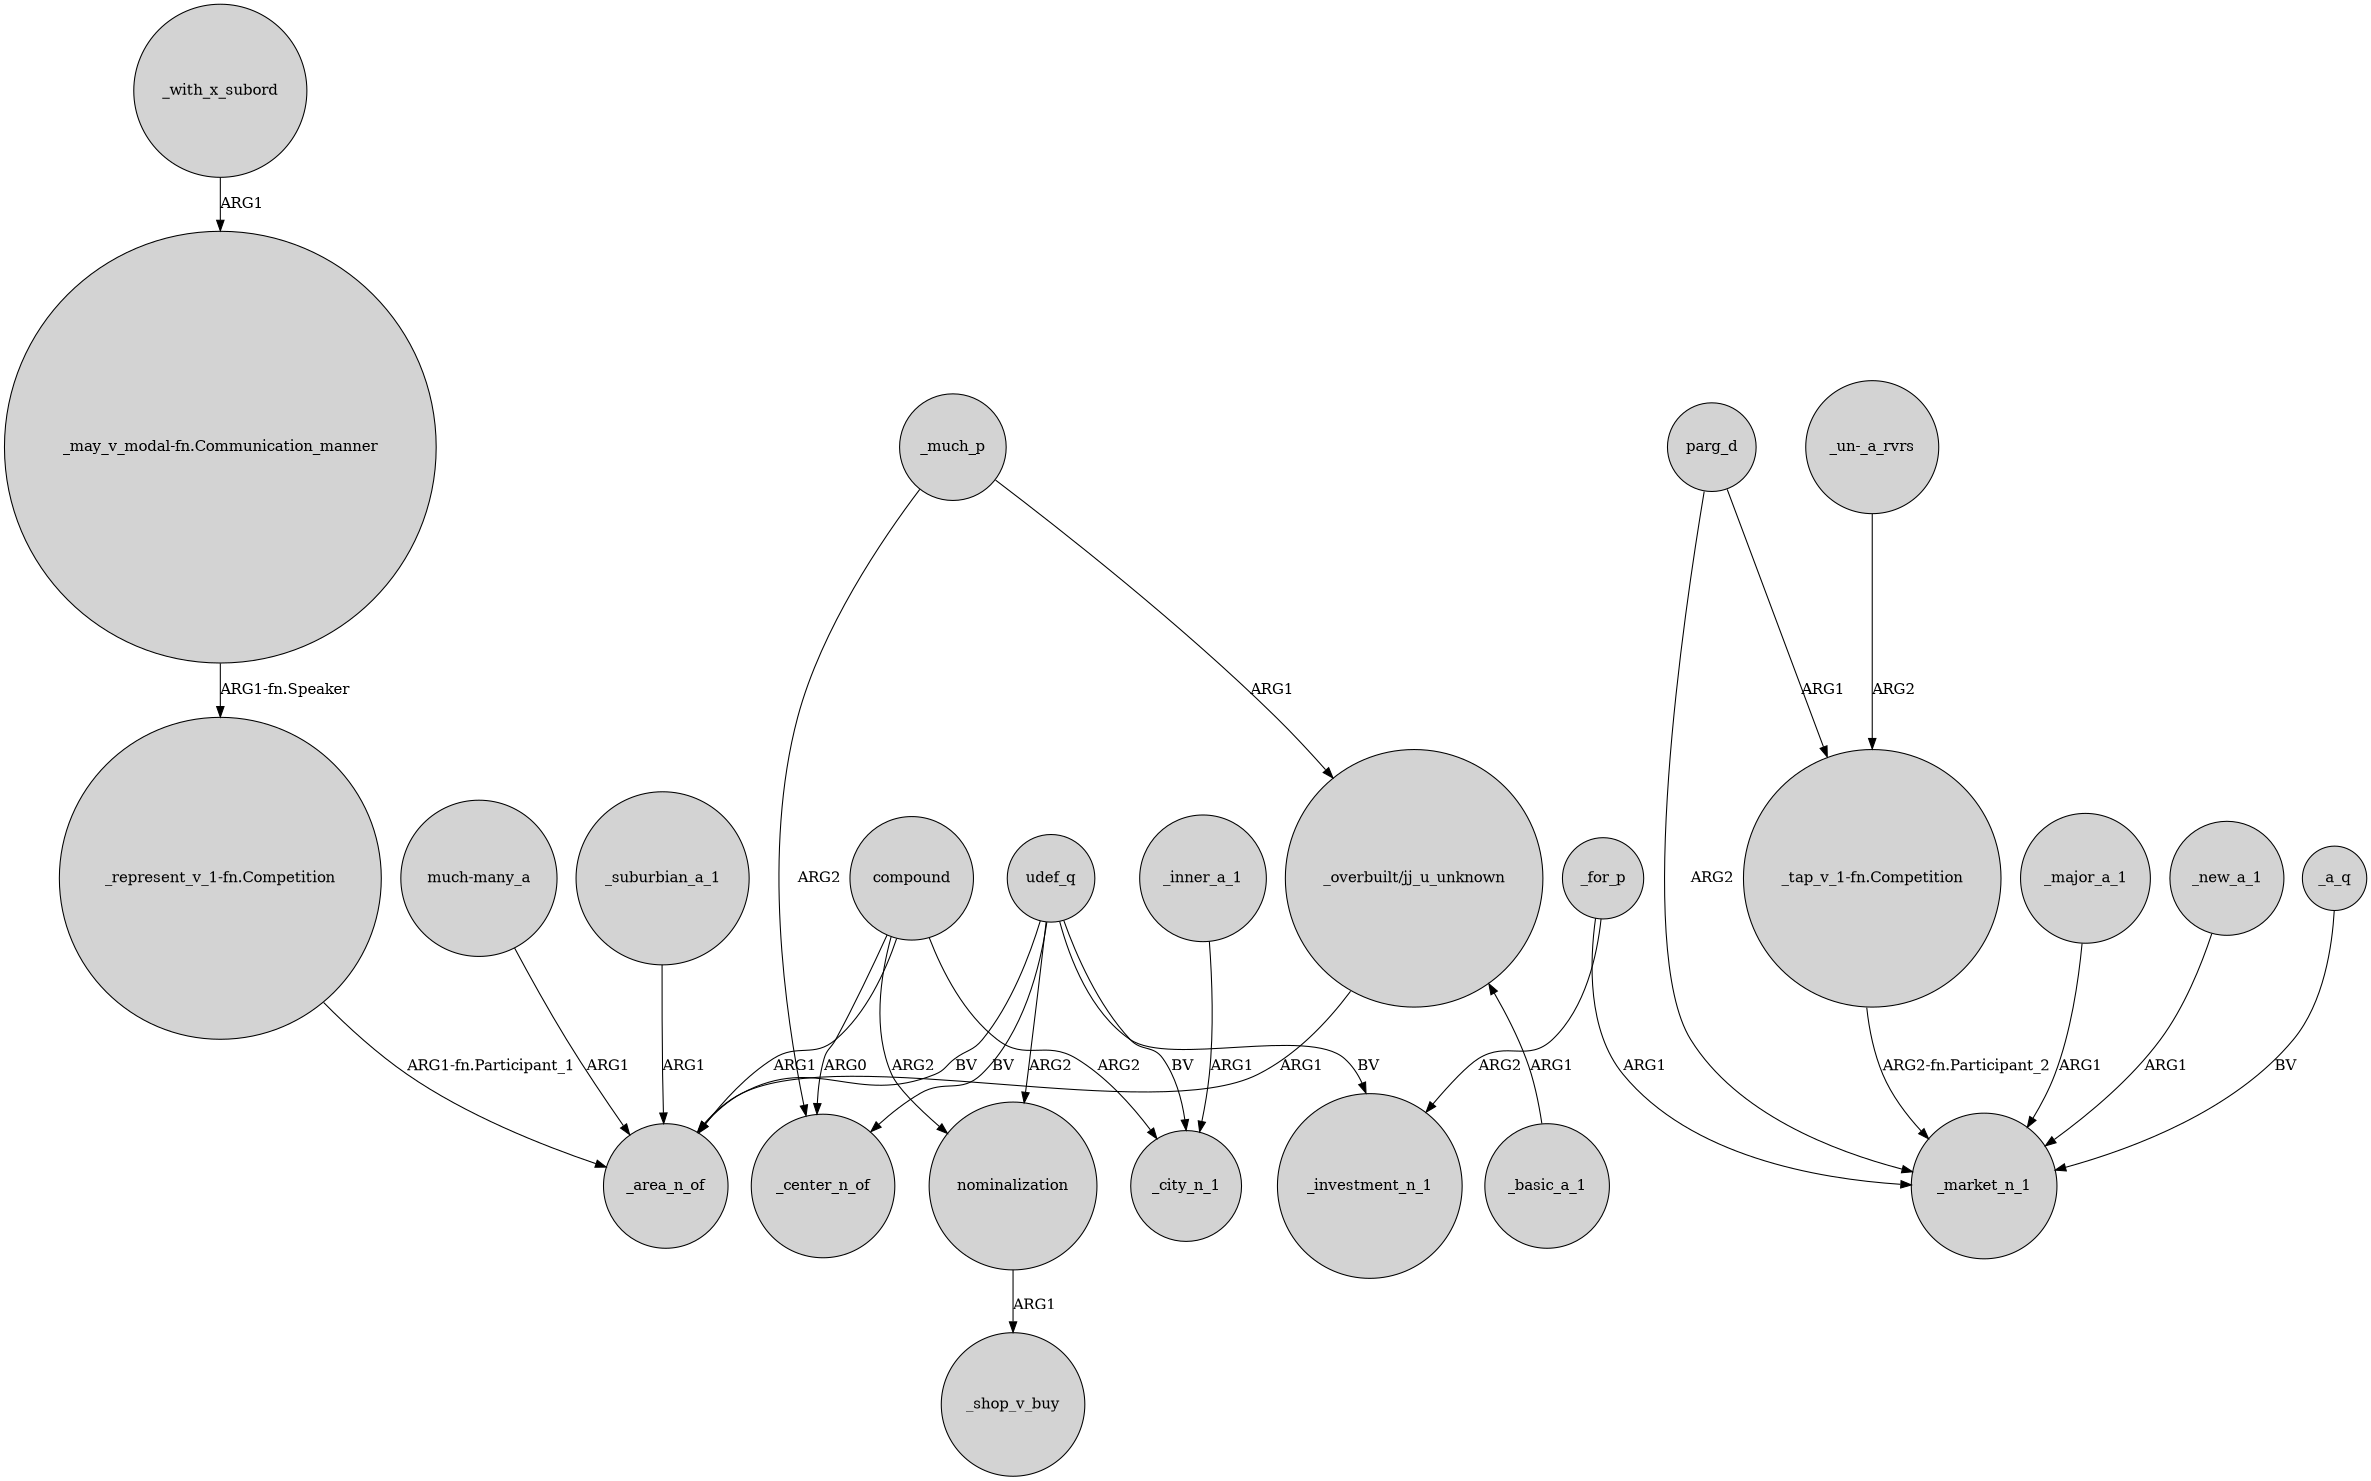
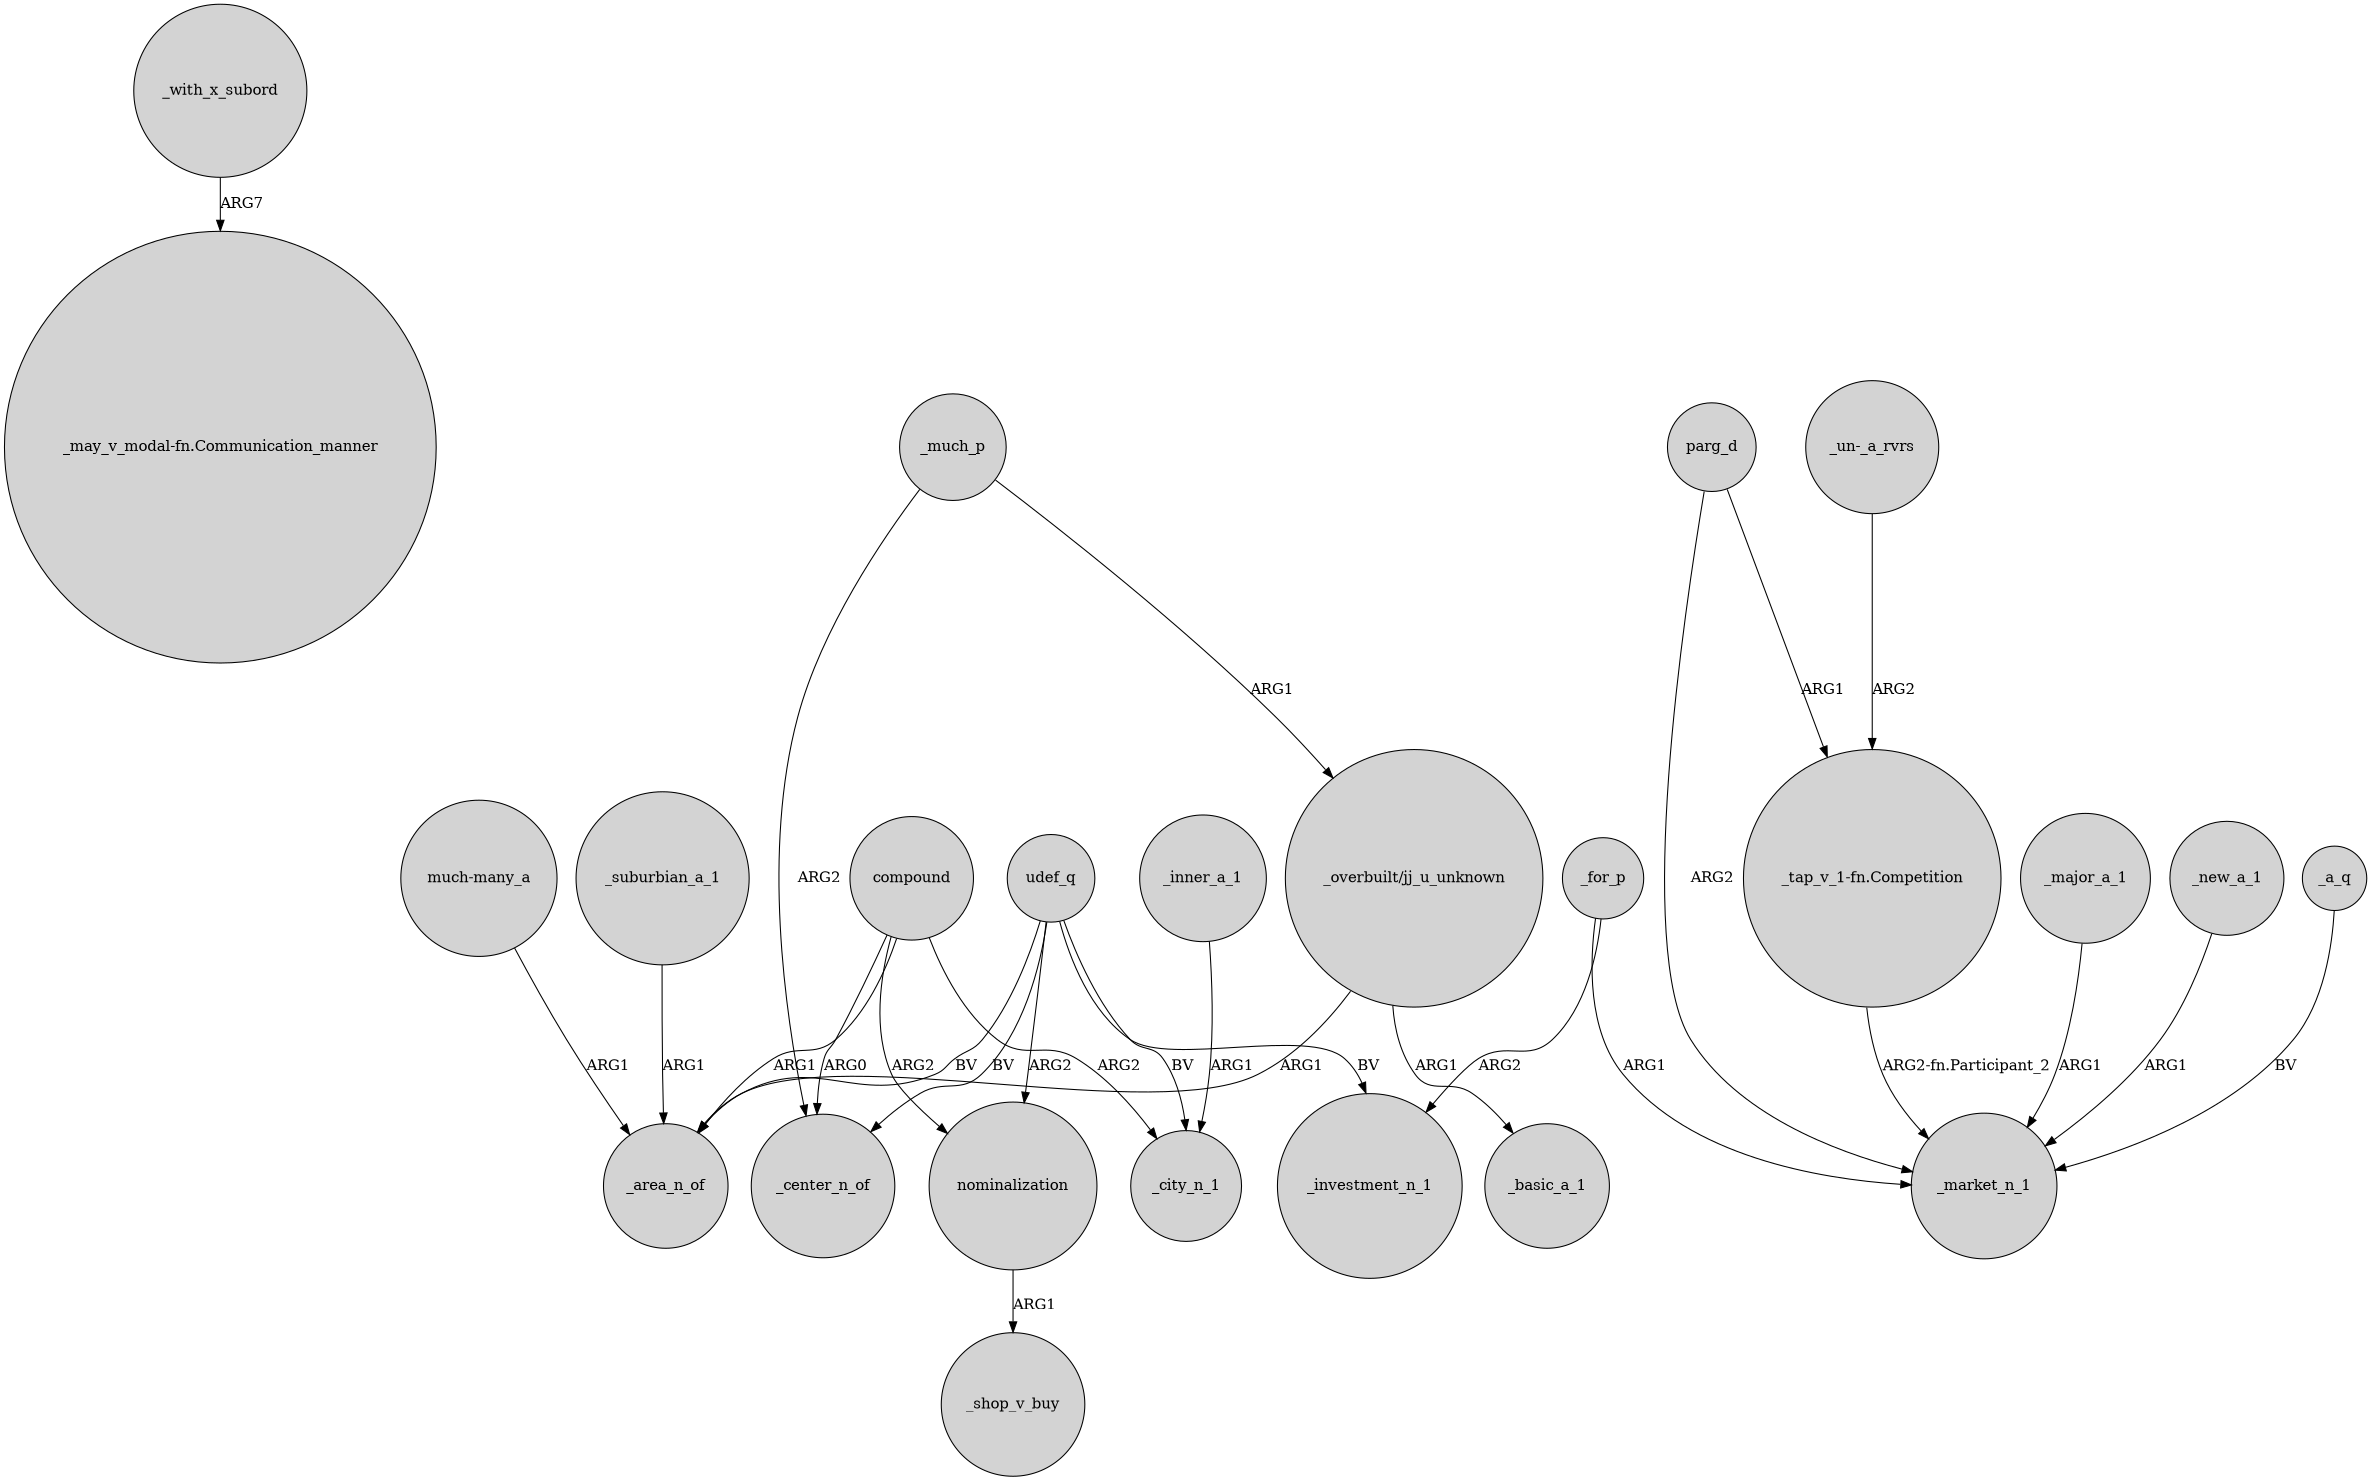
edge "_with_x_subord" -> "_may_v_modal-fn.Communication_manner": label "ARG1" -> "ARG7"
node "_represent_v_1-fn.Competition": removed
edge "_basic_a_1" -> "_overbuilt/jj_u_unknown": reversed
